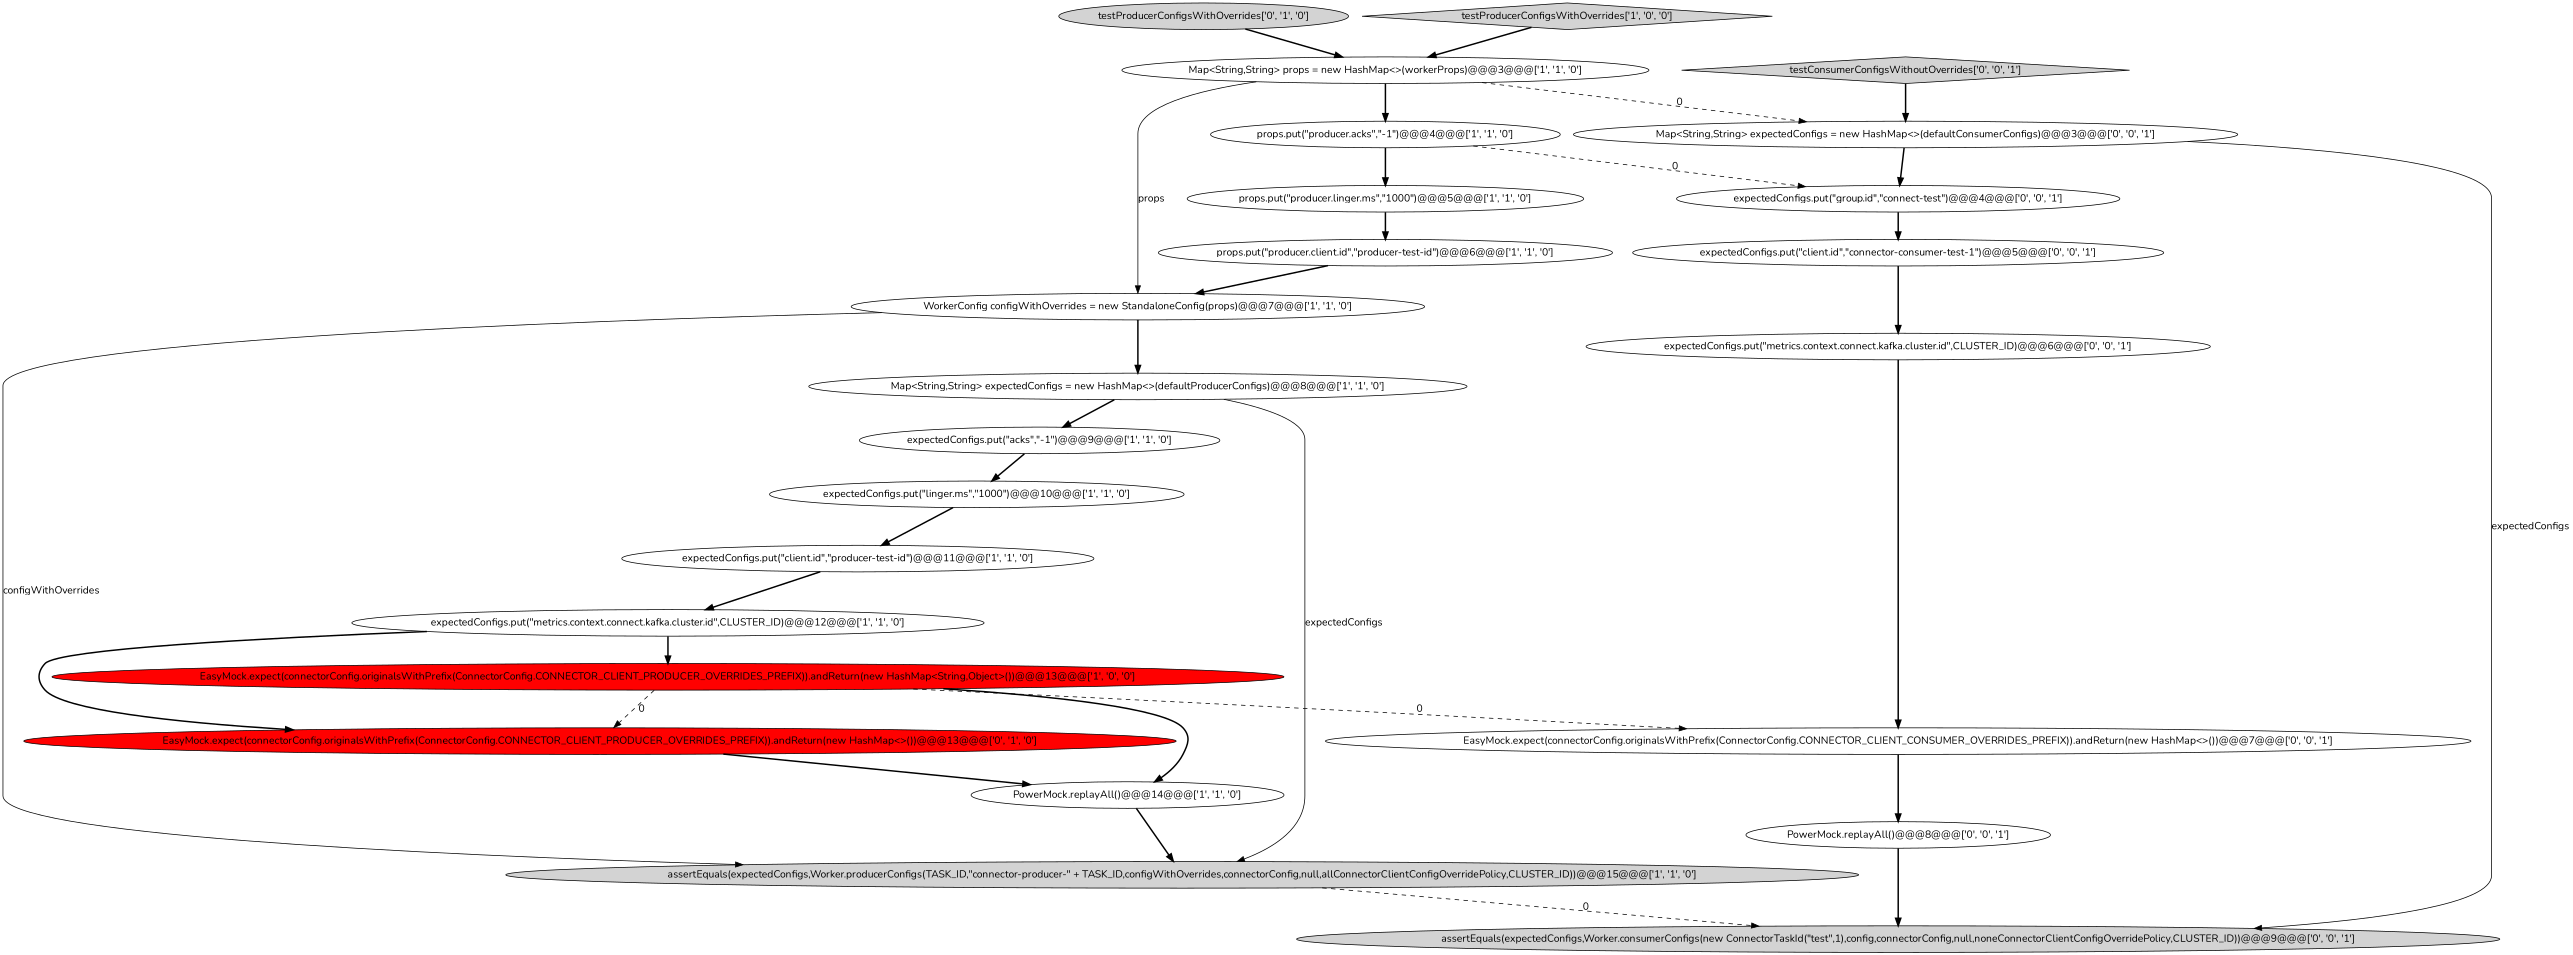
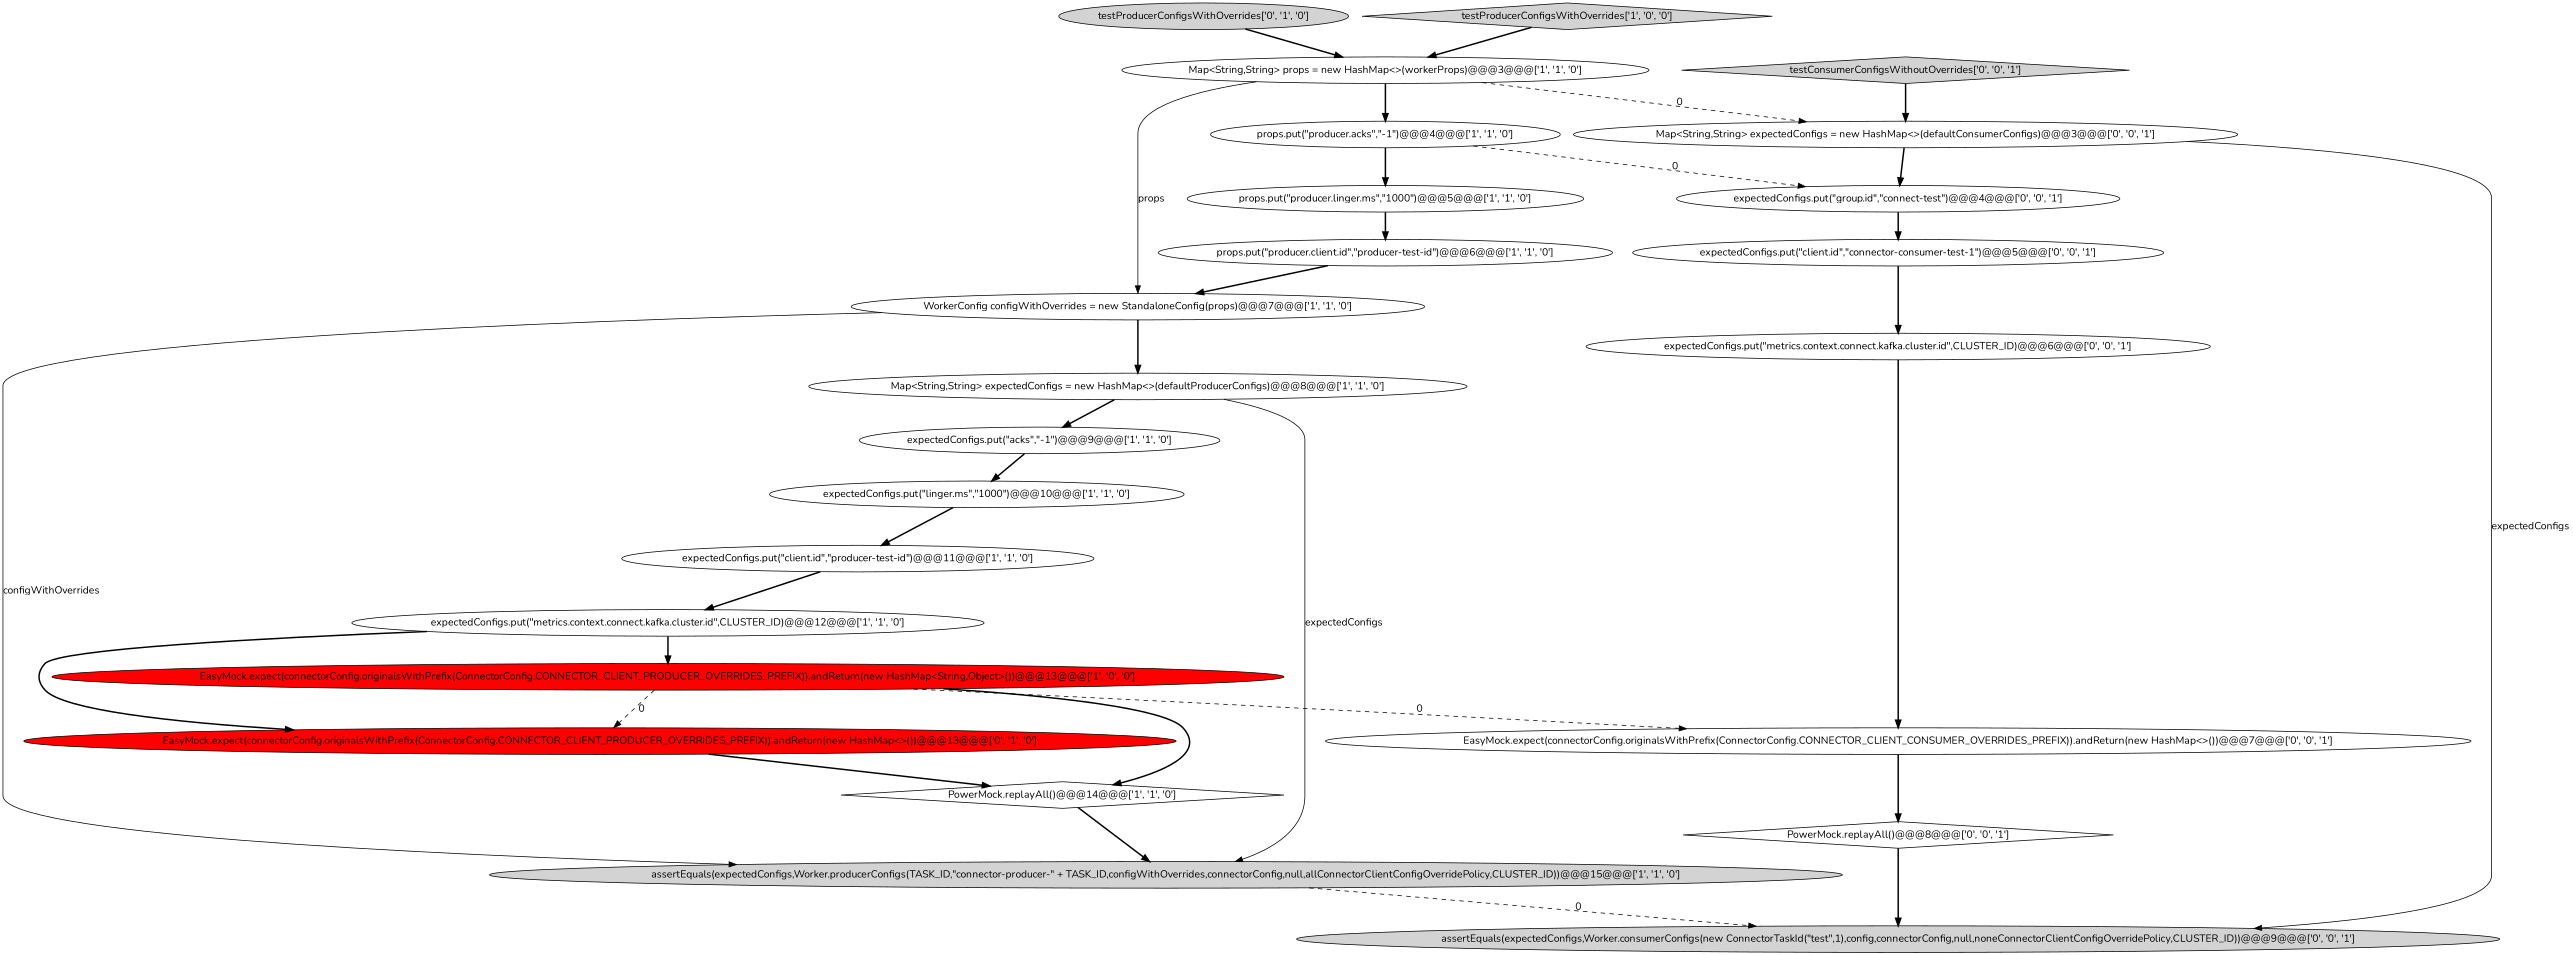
node "PowerMock.replayAll()@@@14@@@['1', '1', '0']": shape ellipse -> diamond
node "PowerMock.replayAll()@@@8@@@['0', '0', '1']": shape ellipse -> diamond
